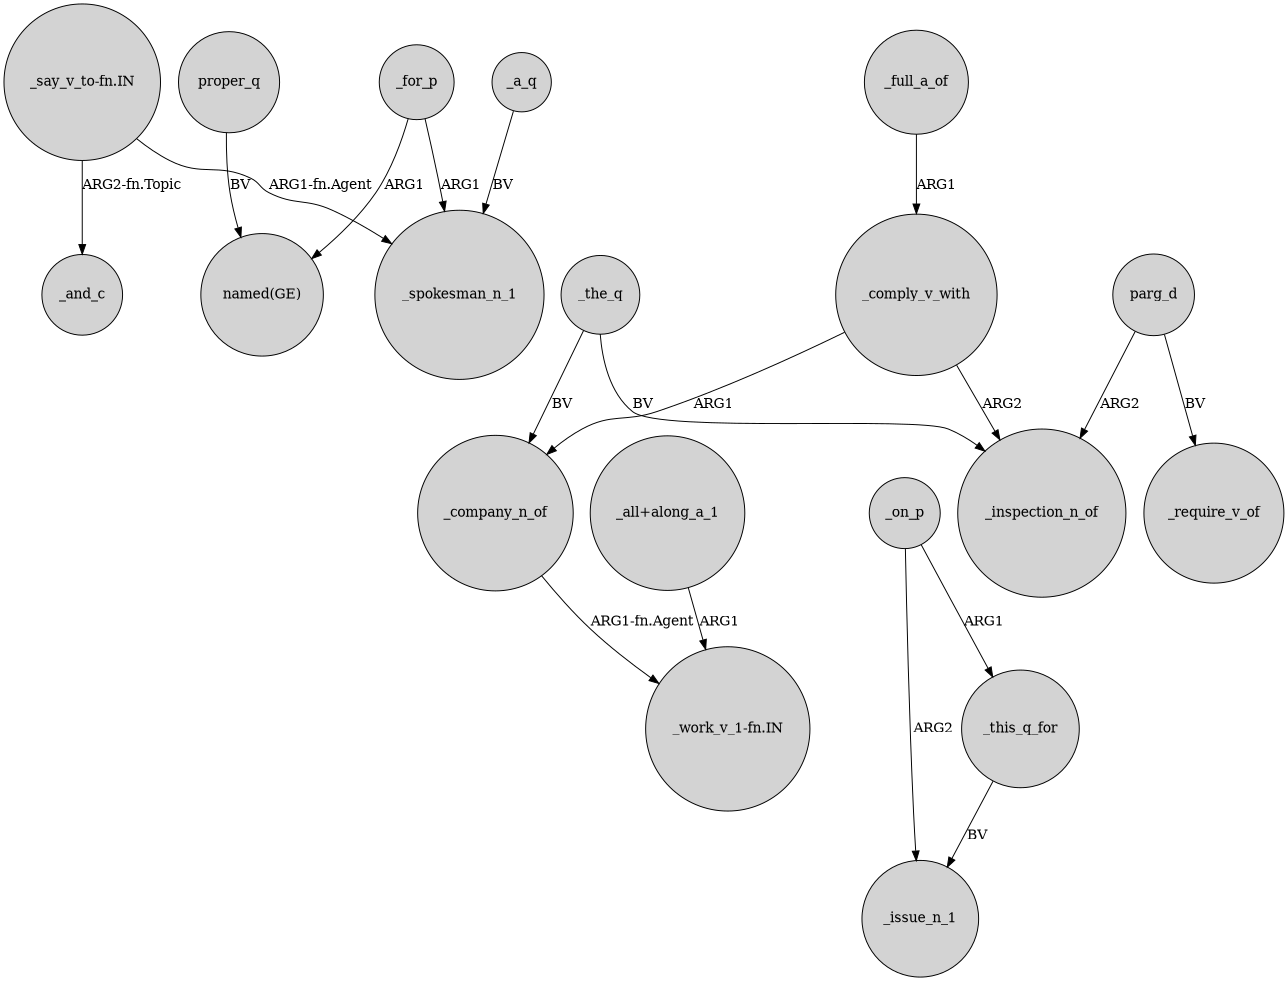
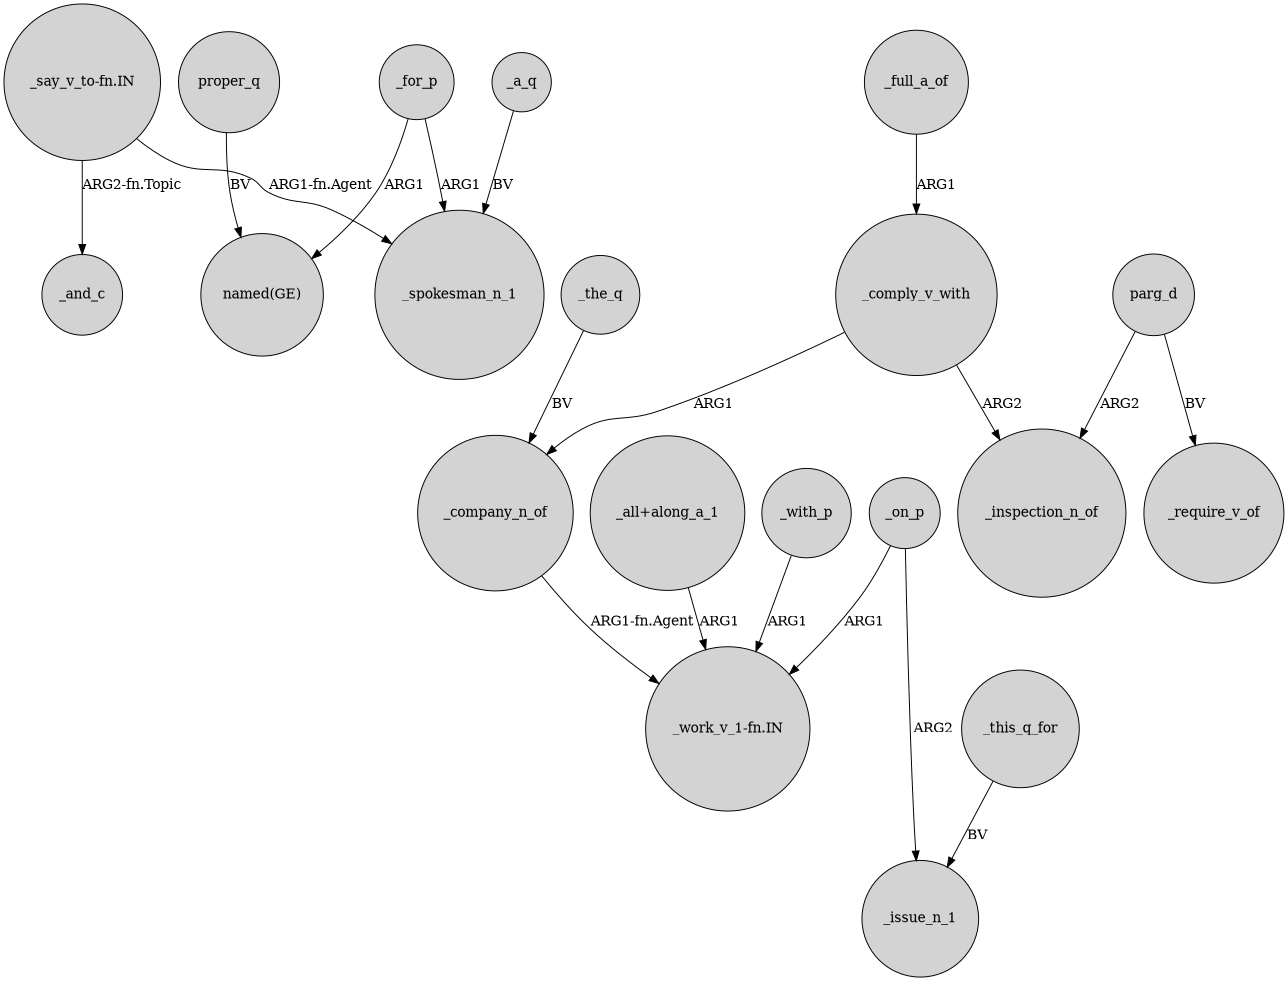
edge "_the_q" -> "_inspection_n_of": removed, label "BV"
node "_with_p": added
edge "_on_p" -> "_this_q_for": now "_on_p" -> "_work_v_1-fn.IN"
